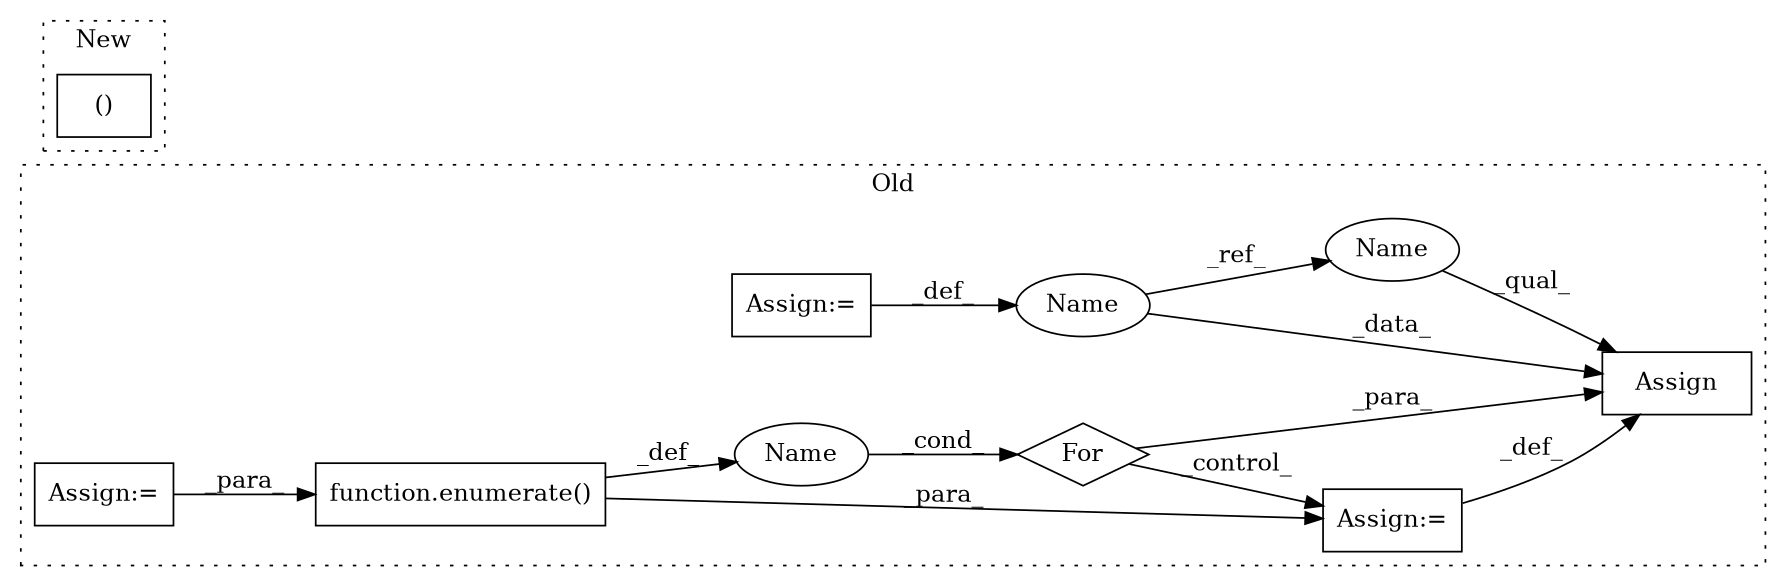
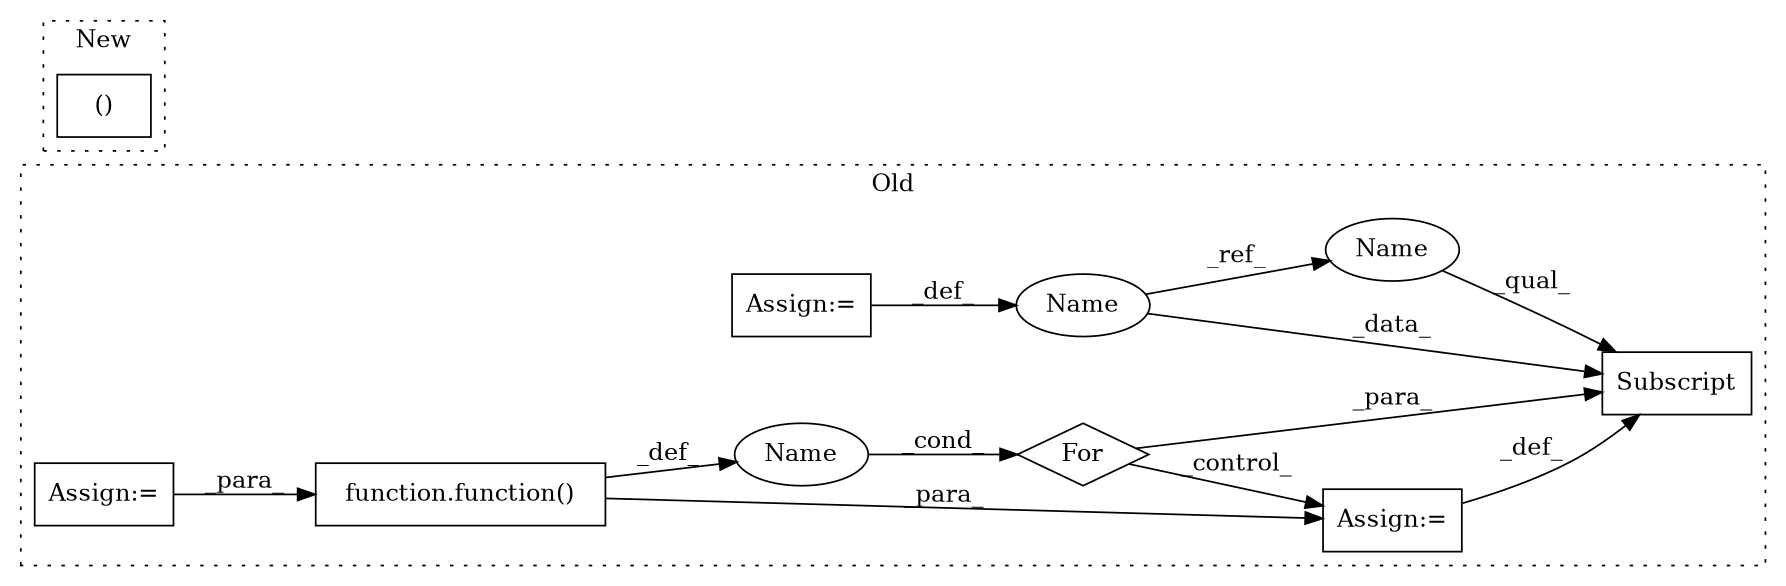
node "Assign": label "Assign" -> "Subscript"
node "function.enumerate()": label "function.enumerate()" -> "function.function()"
